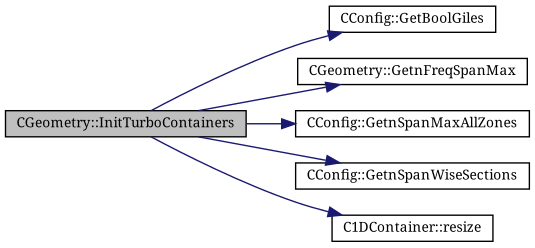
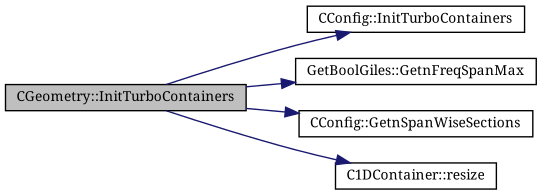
node "CConfig::GetBoolGiles": label "CConfig::GetBoolGiles" -> "CConfig::InitTurboContainers"
node "CGeometry::GetnFreqSpanMax": label "CGeometry::GetnFreqSpanMax" -> "GetBoolGiles::GetnFreqSpanMax"
node "CConfig::GetnSpanMaxAllZones": removed
